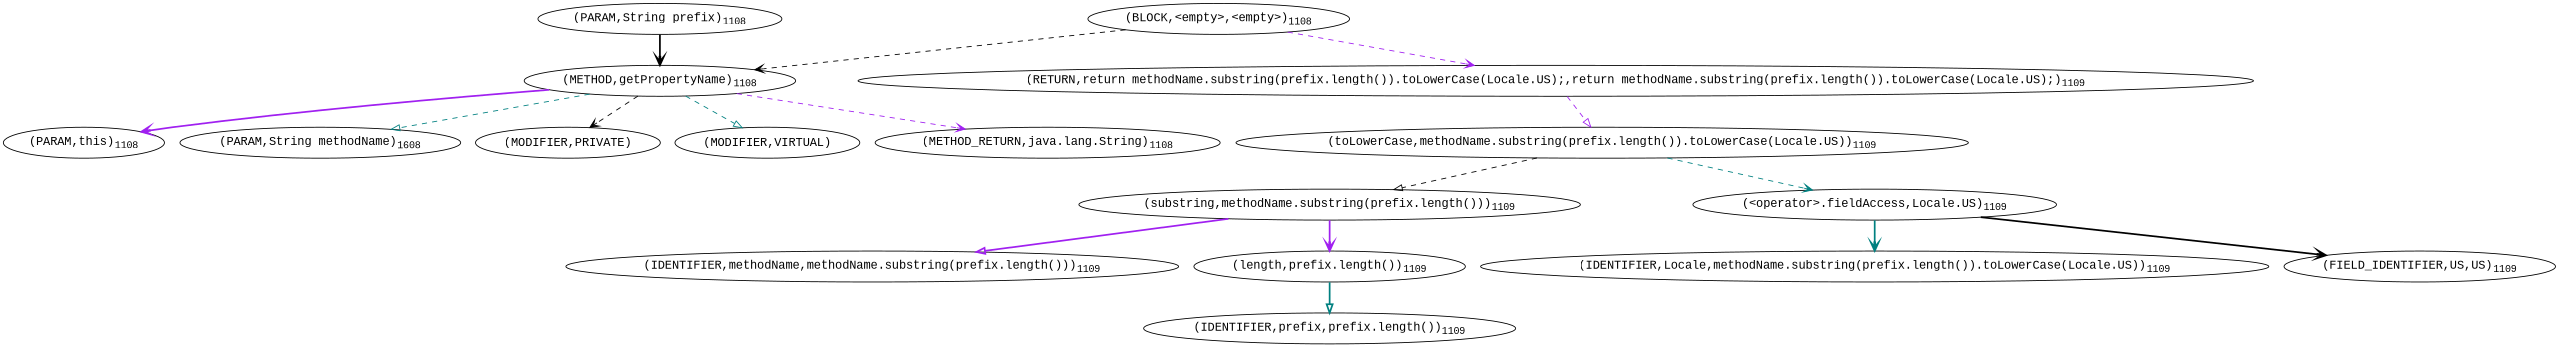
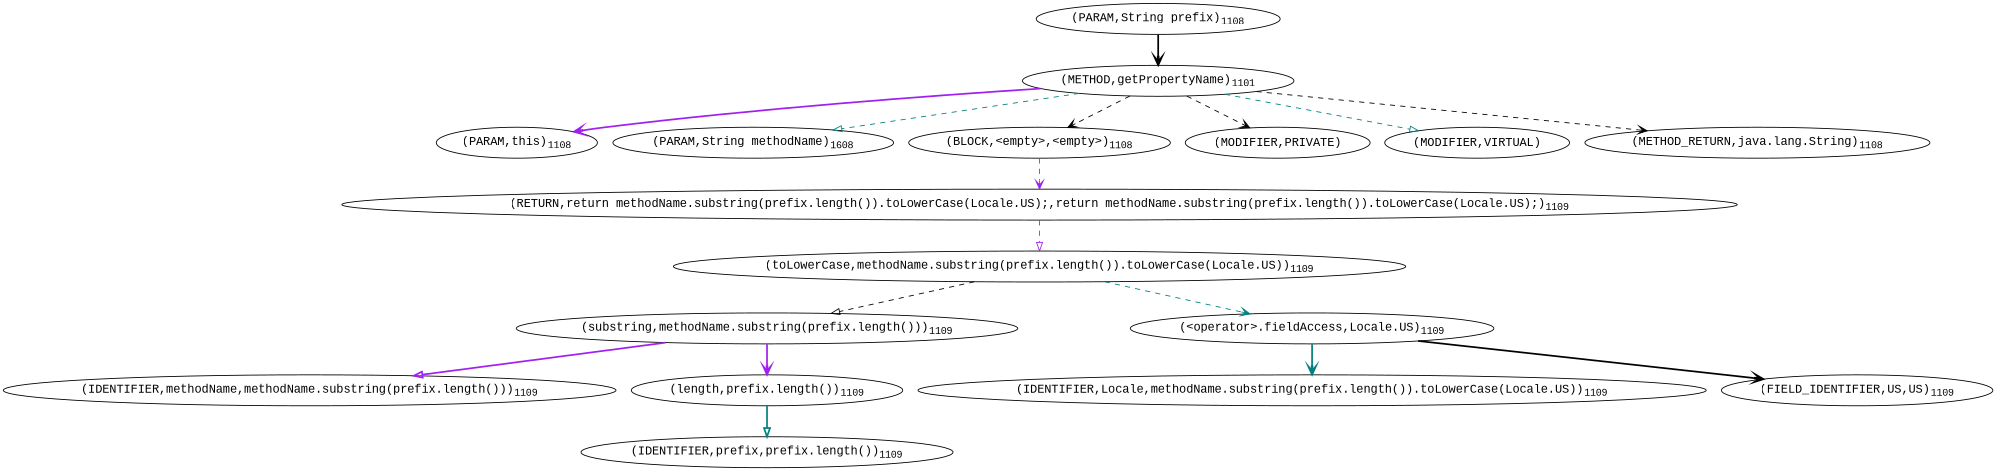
edge "(BLOCK,<empty>,<empty>)" -> "(METHOD,getPropertyName)": reversed
node "(METHOD,getPropertyName)": text "1108" -> "1101"
edge "(METHOD,getPropertyName)" -> "(METHOD_RETURN,java.lang.String)": color purple -> black
